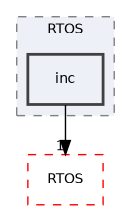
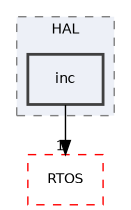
cluster "RTOS": label "RTOS" -> "HAL"
